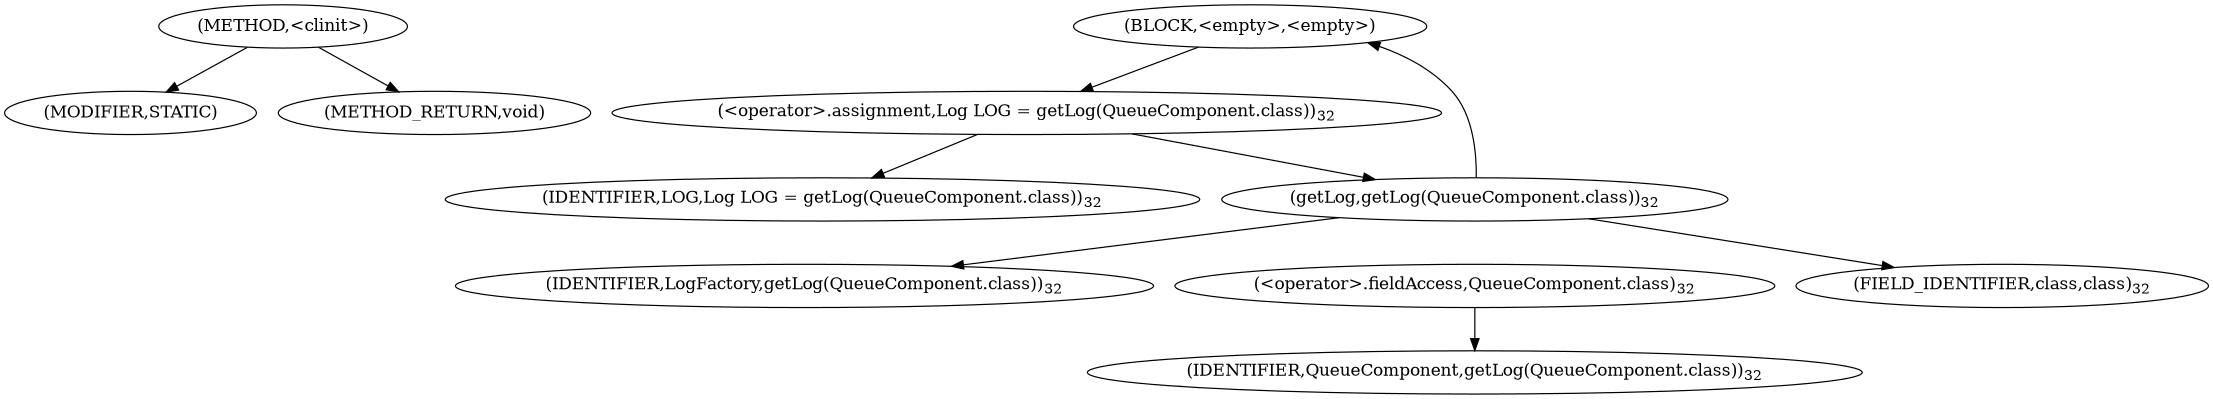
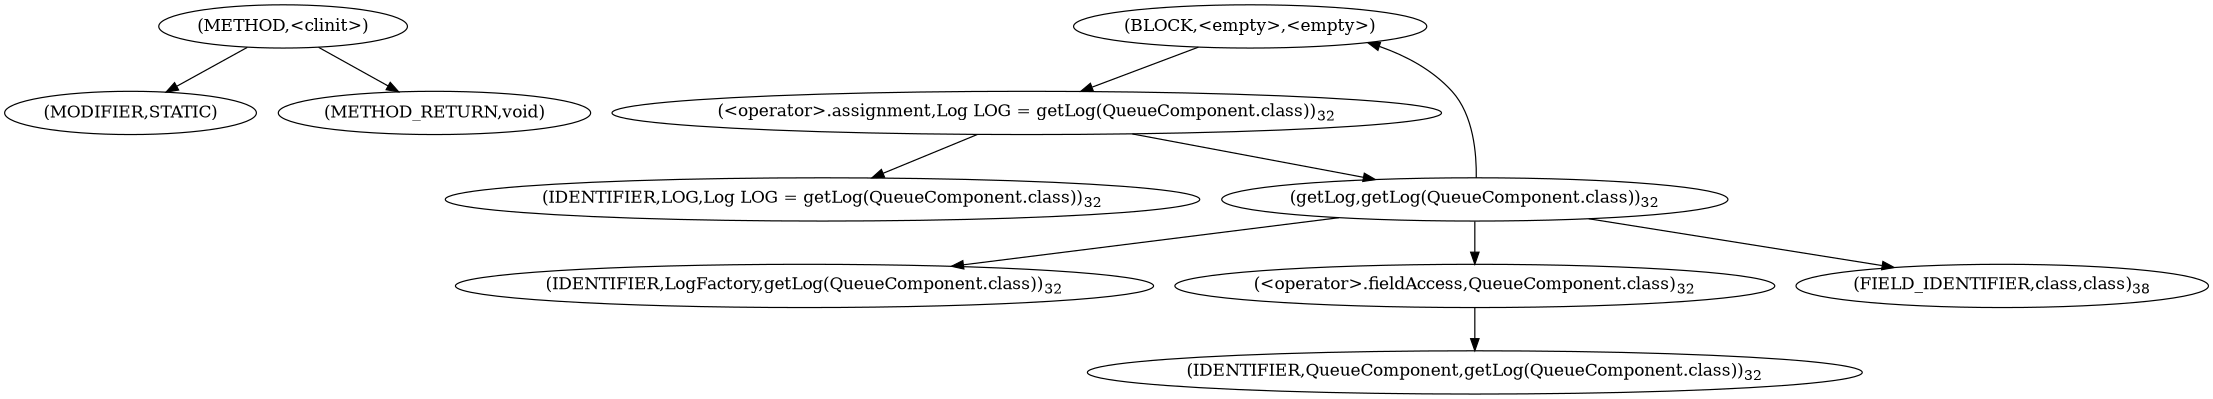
edge "(getLog,getLog(QueueComponent.class))" -> "(<operator>.fieldAccess,QueueComponent.class)": added
node "(FIELD_IDENTIFIER,class,class)": text "32" -> "38"
